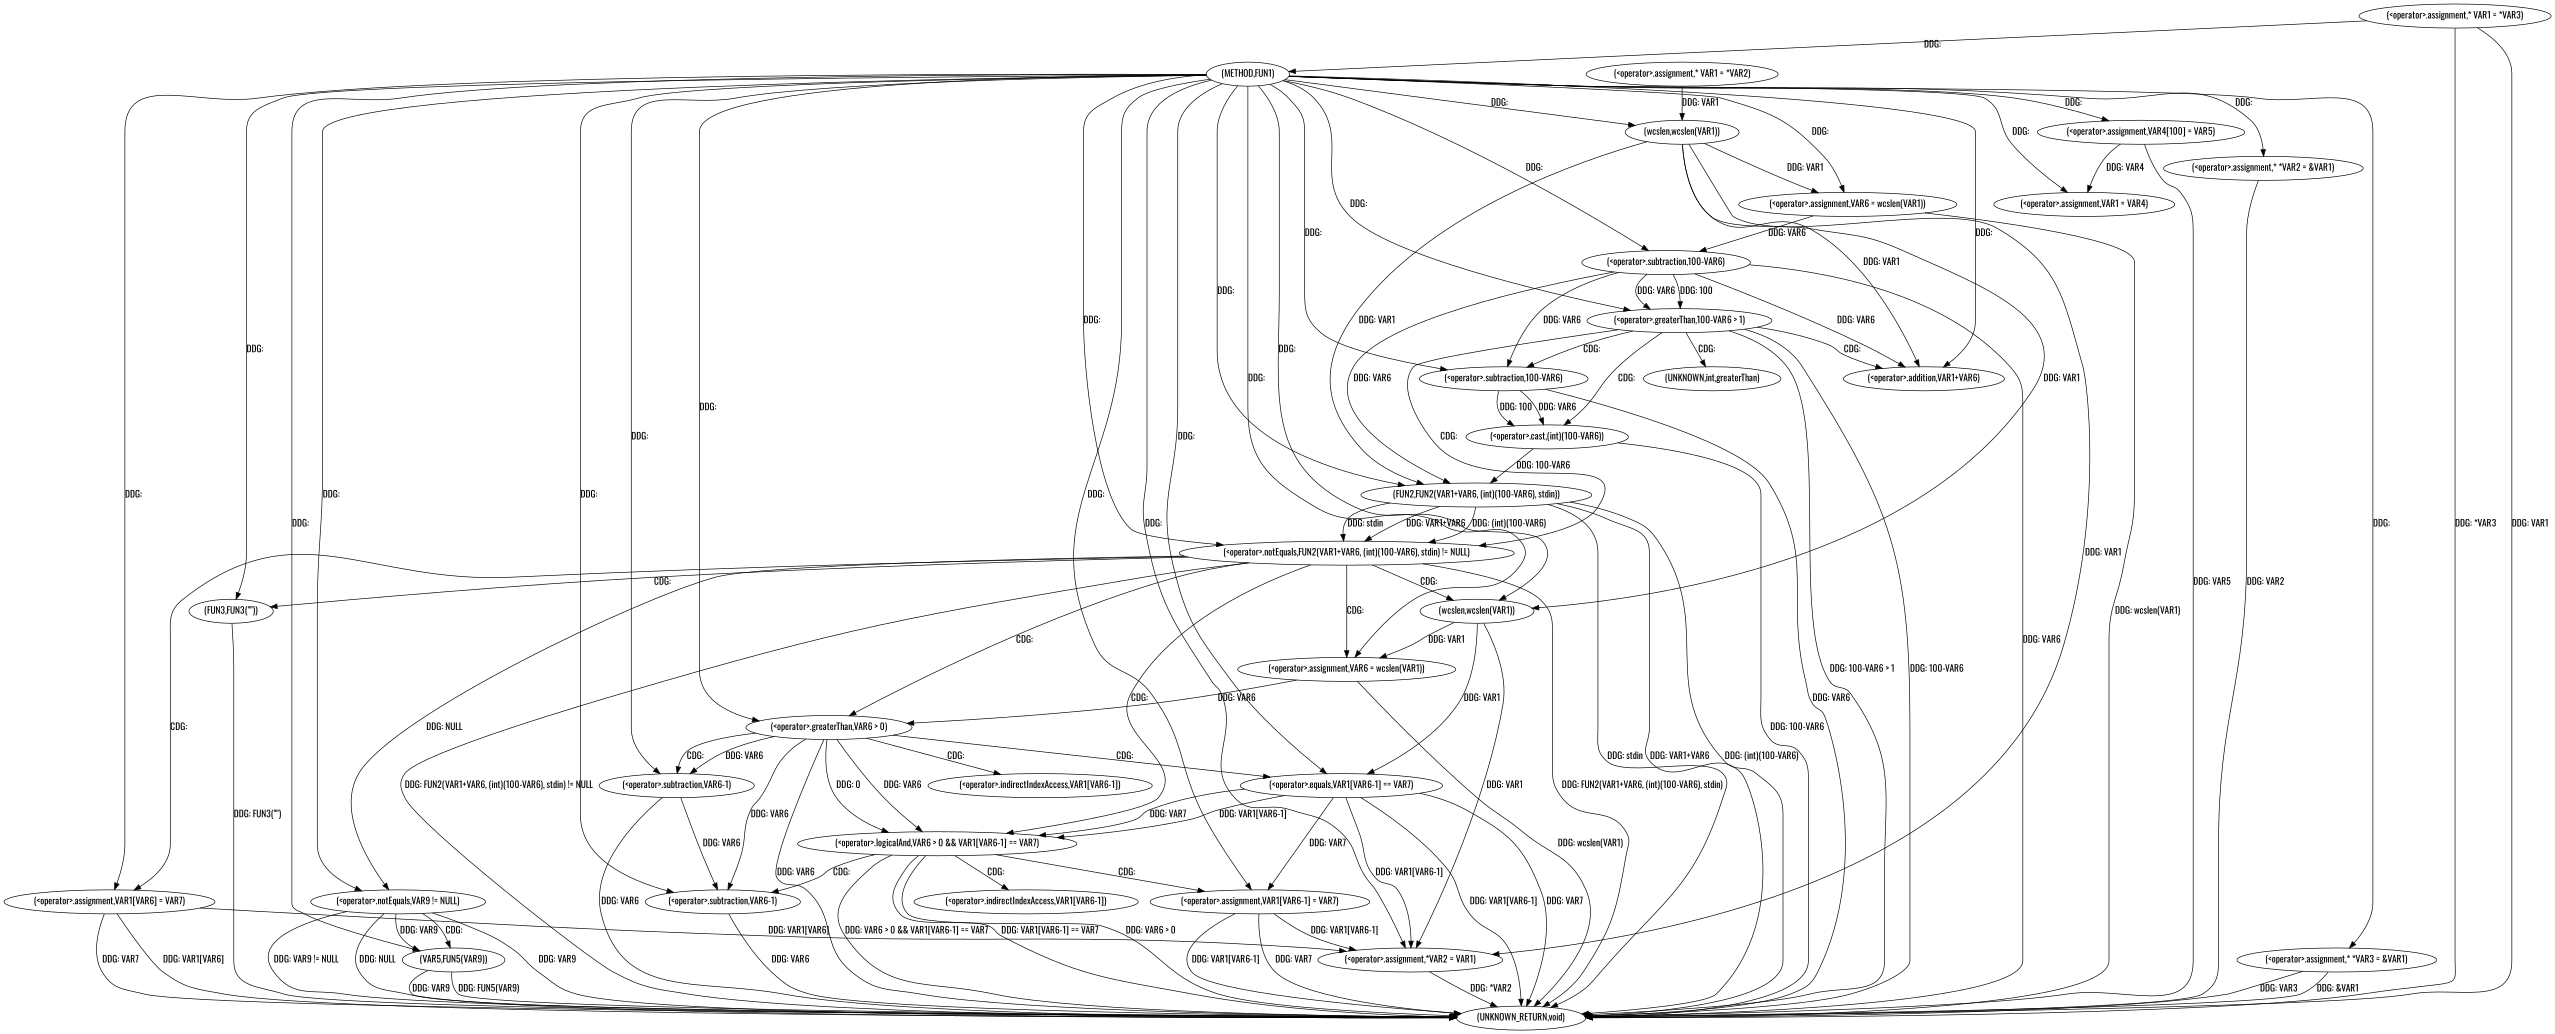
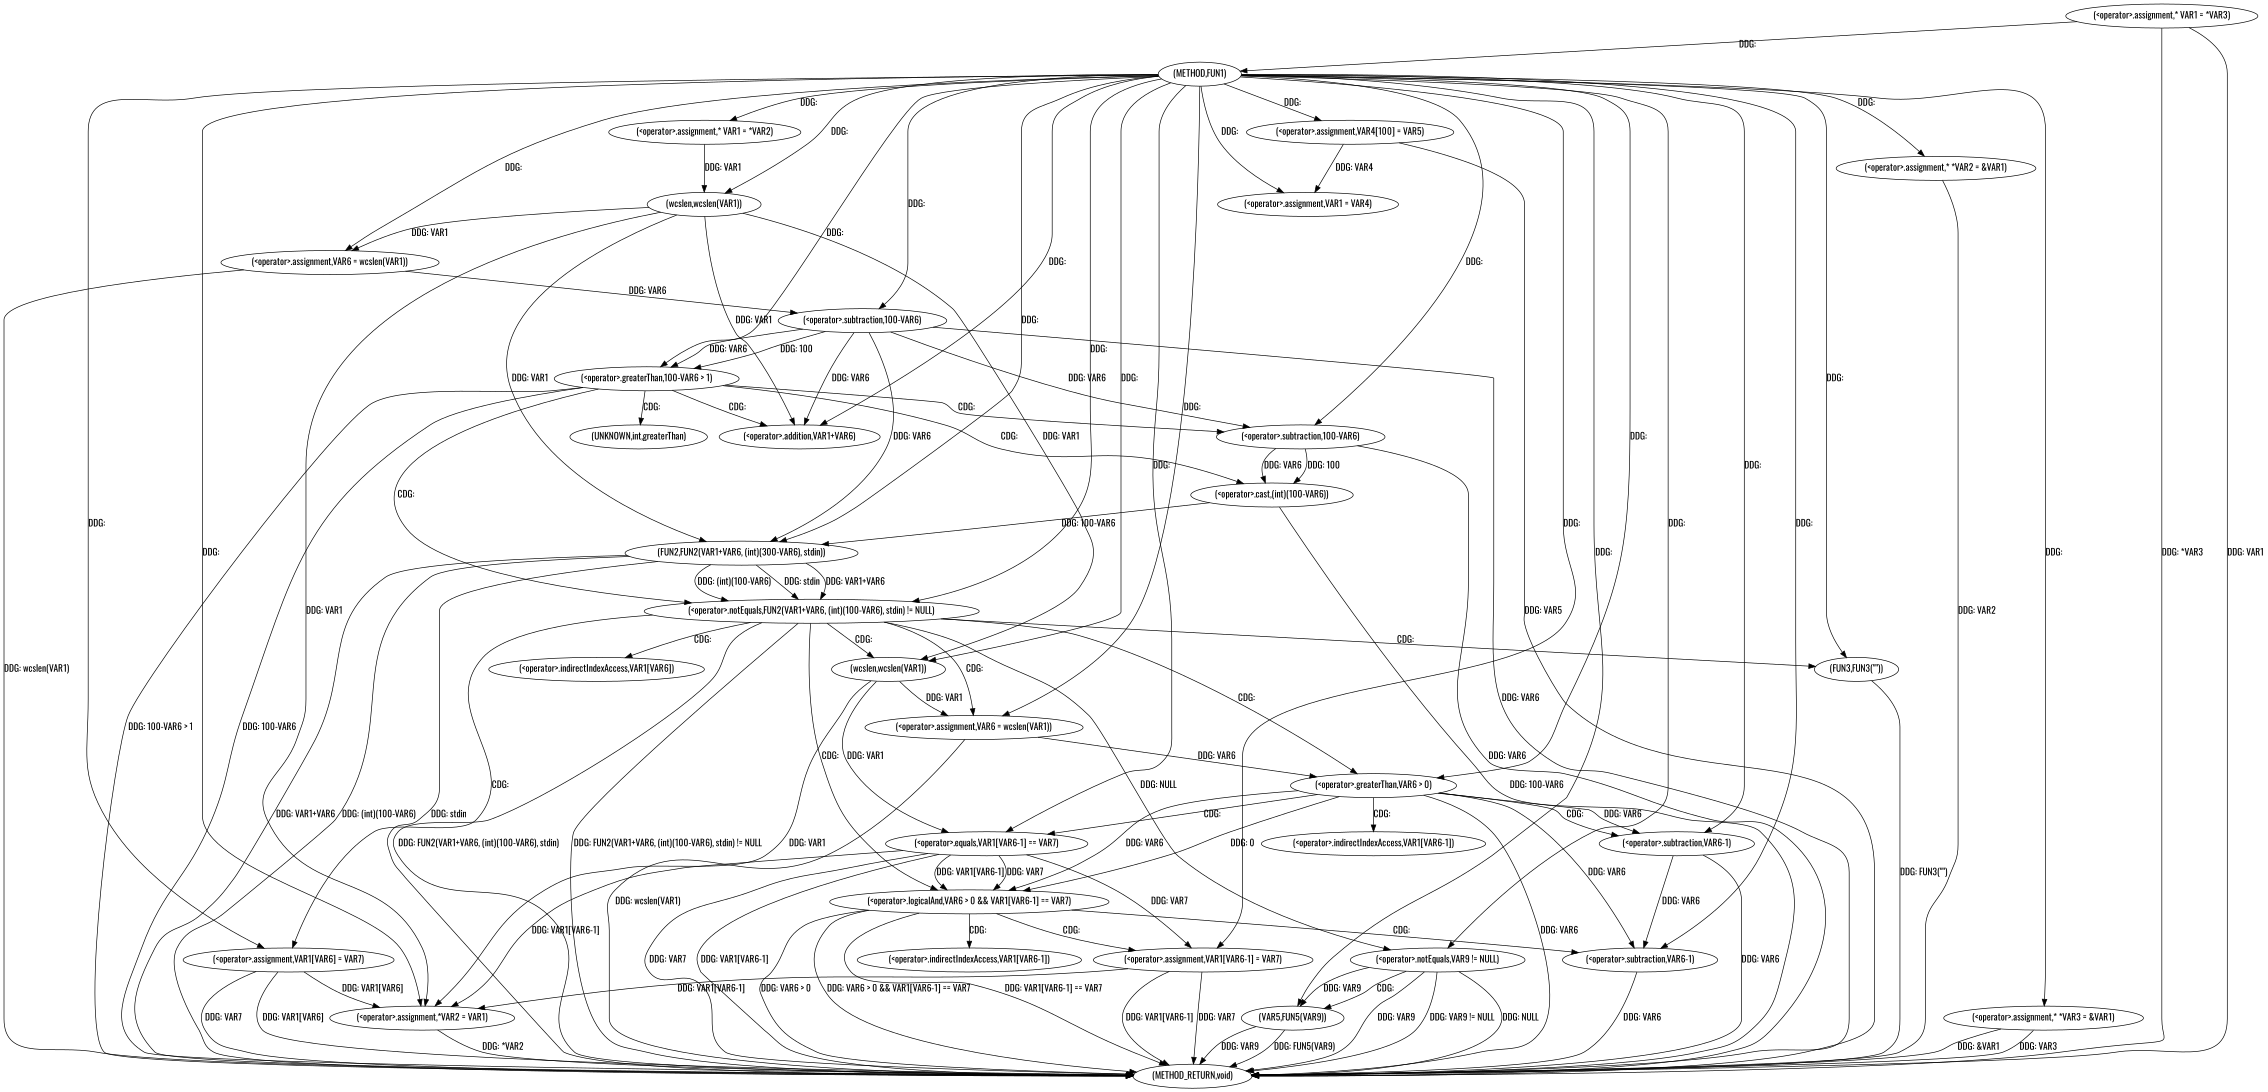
edge "(METHOD,FUN1)" -> "(<operator>.assignment,* VAR1 = *VAR2)": added, label "DDG:"
node "(FUN2,FUN2(VAR1+VAR6, (int)(100-VAR6), stdin))": label "(FUN2,FUN2(VAR1+VAR6, (int)(100-VAR6), stdin))" -> "(FUN2,FUN2(VAR1+VAR6, (int)(300-VAR6), stdin))"
node "(<operator>.indirectIndexAccess,VAR1[VAR6])": added
node "(UNKNOWN_RETURN,void)": label "(UNKNOWN_RETURN,void)" -> "(METHOD_RETURN,void)"
